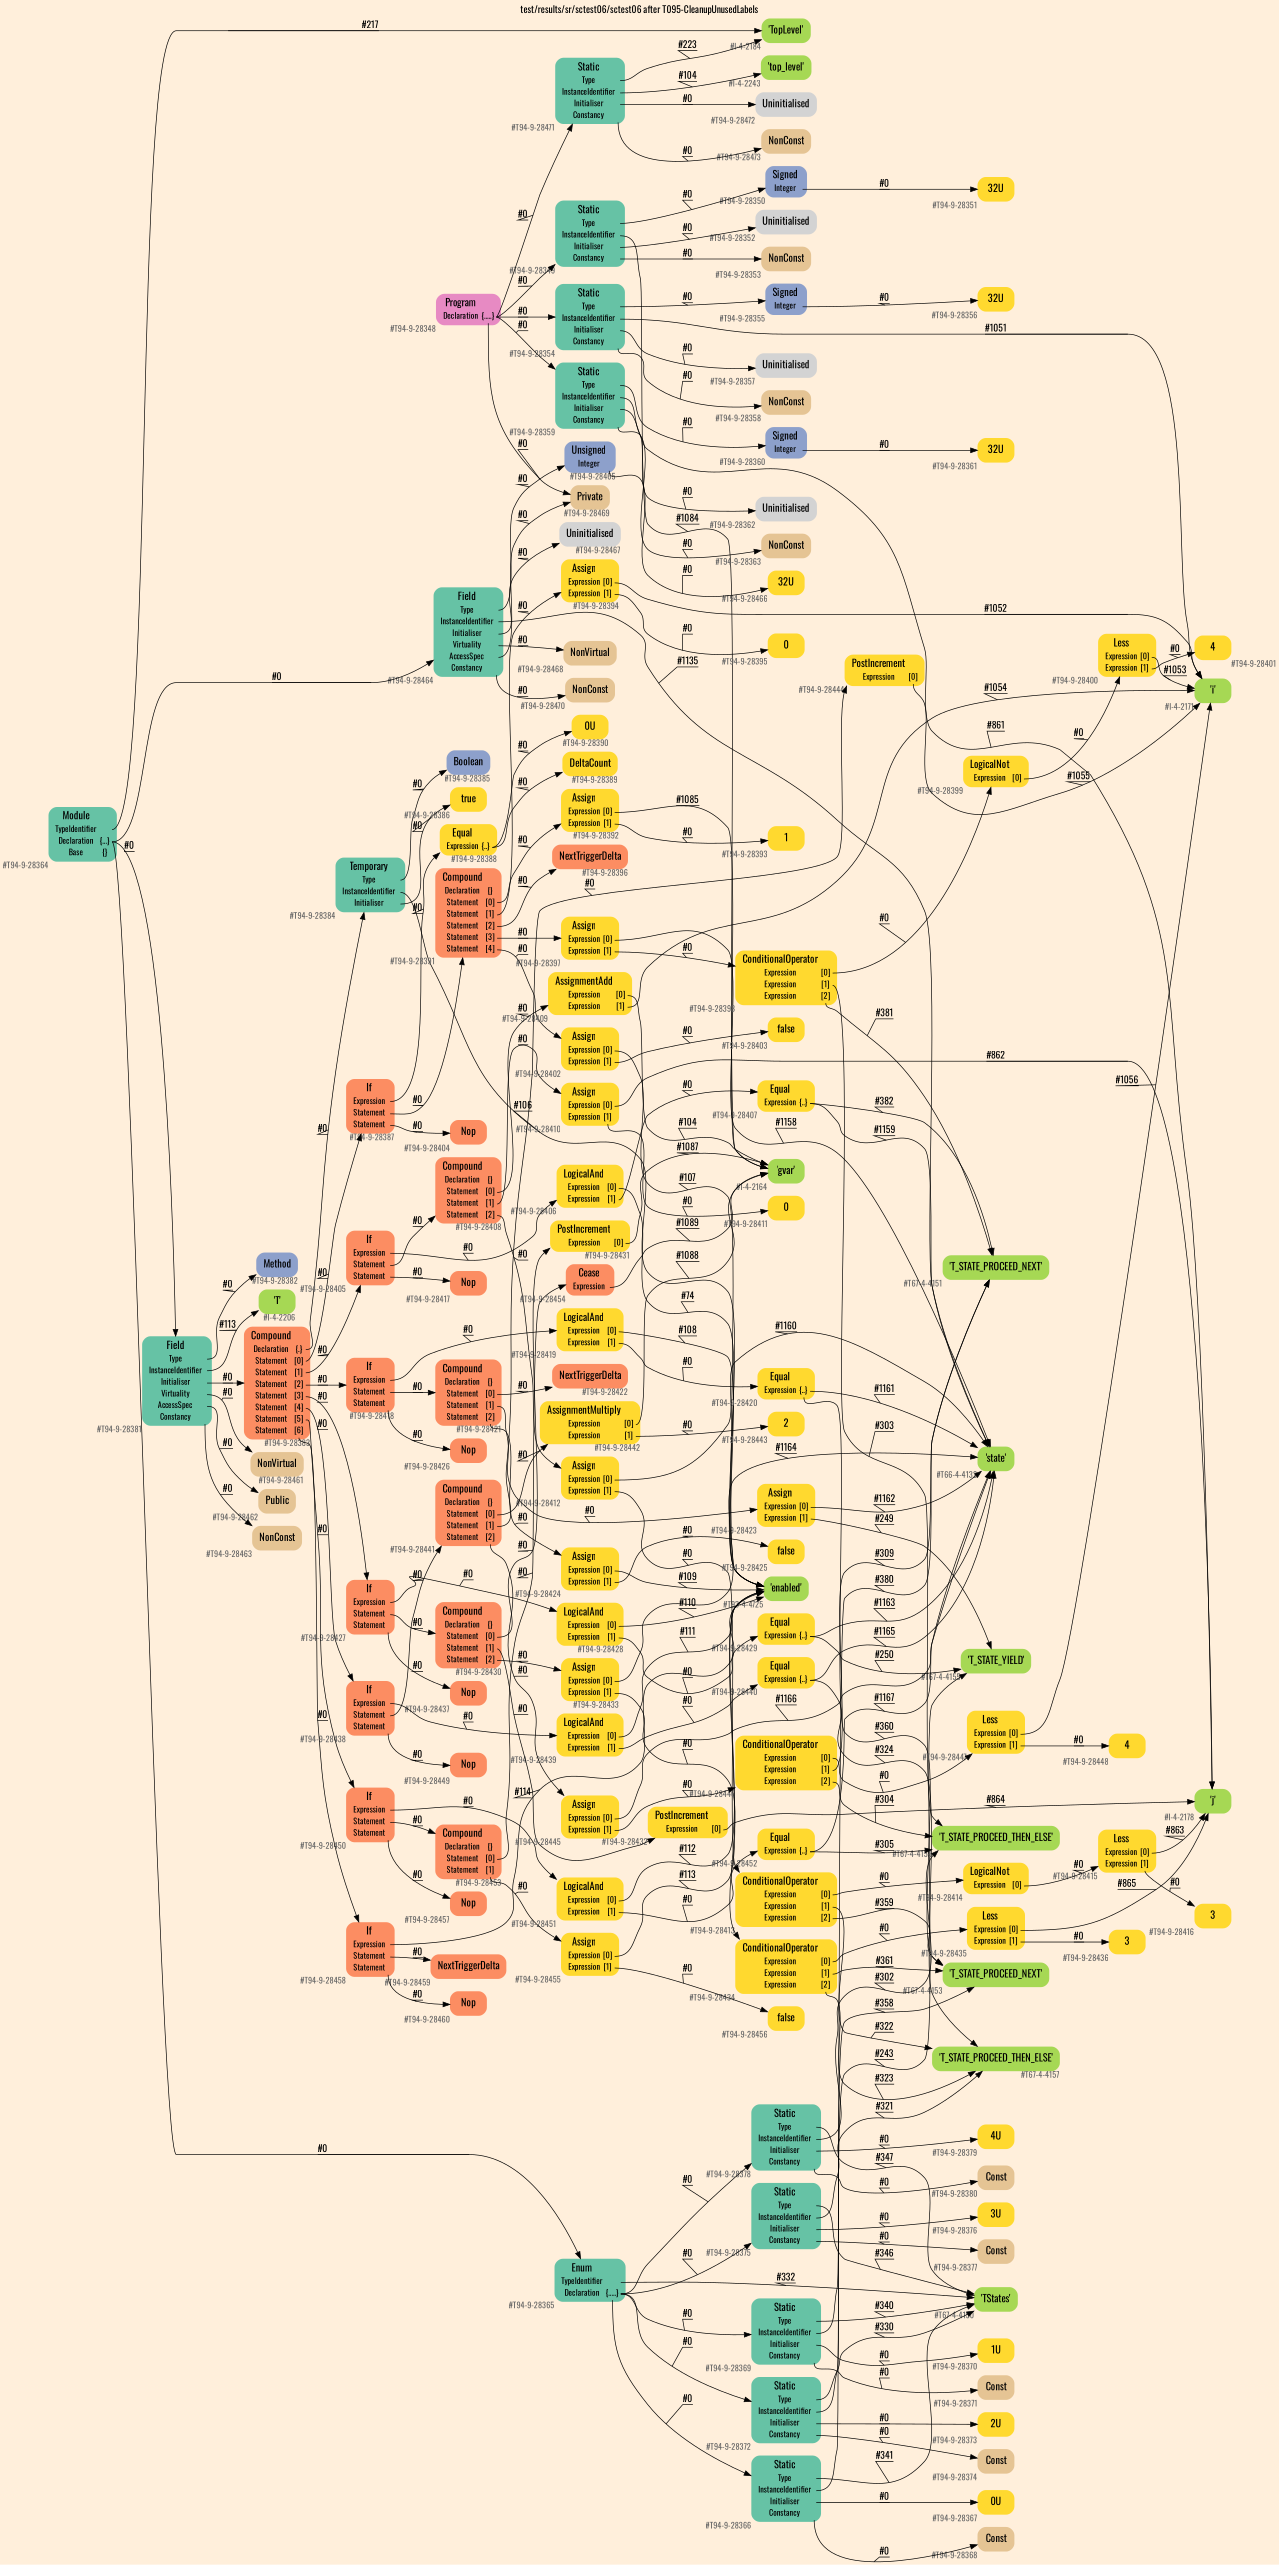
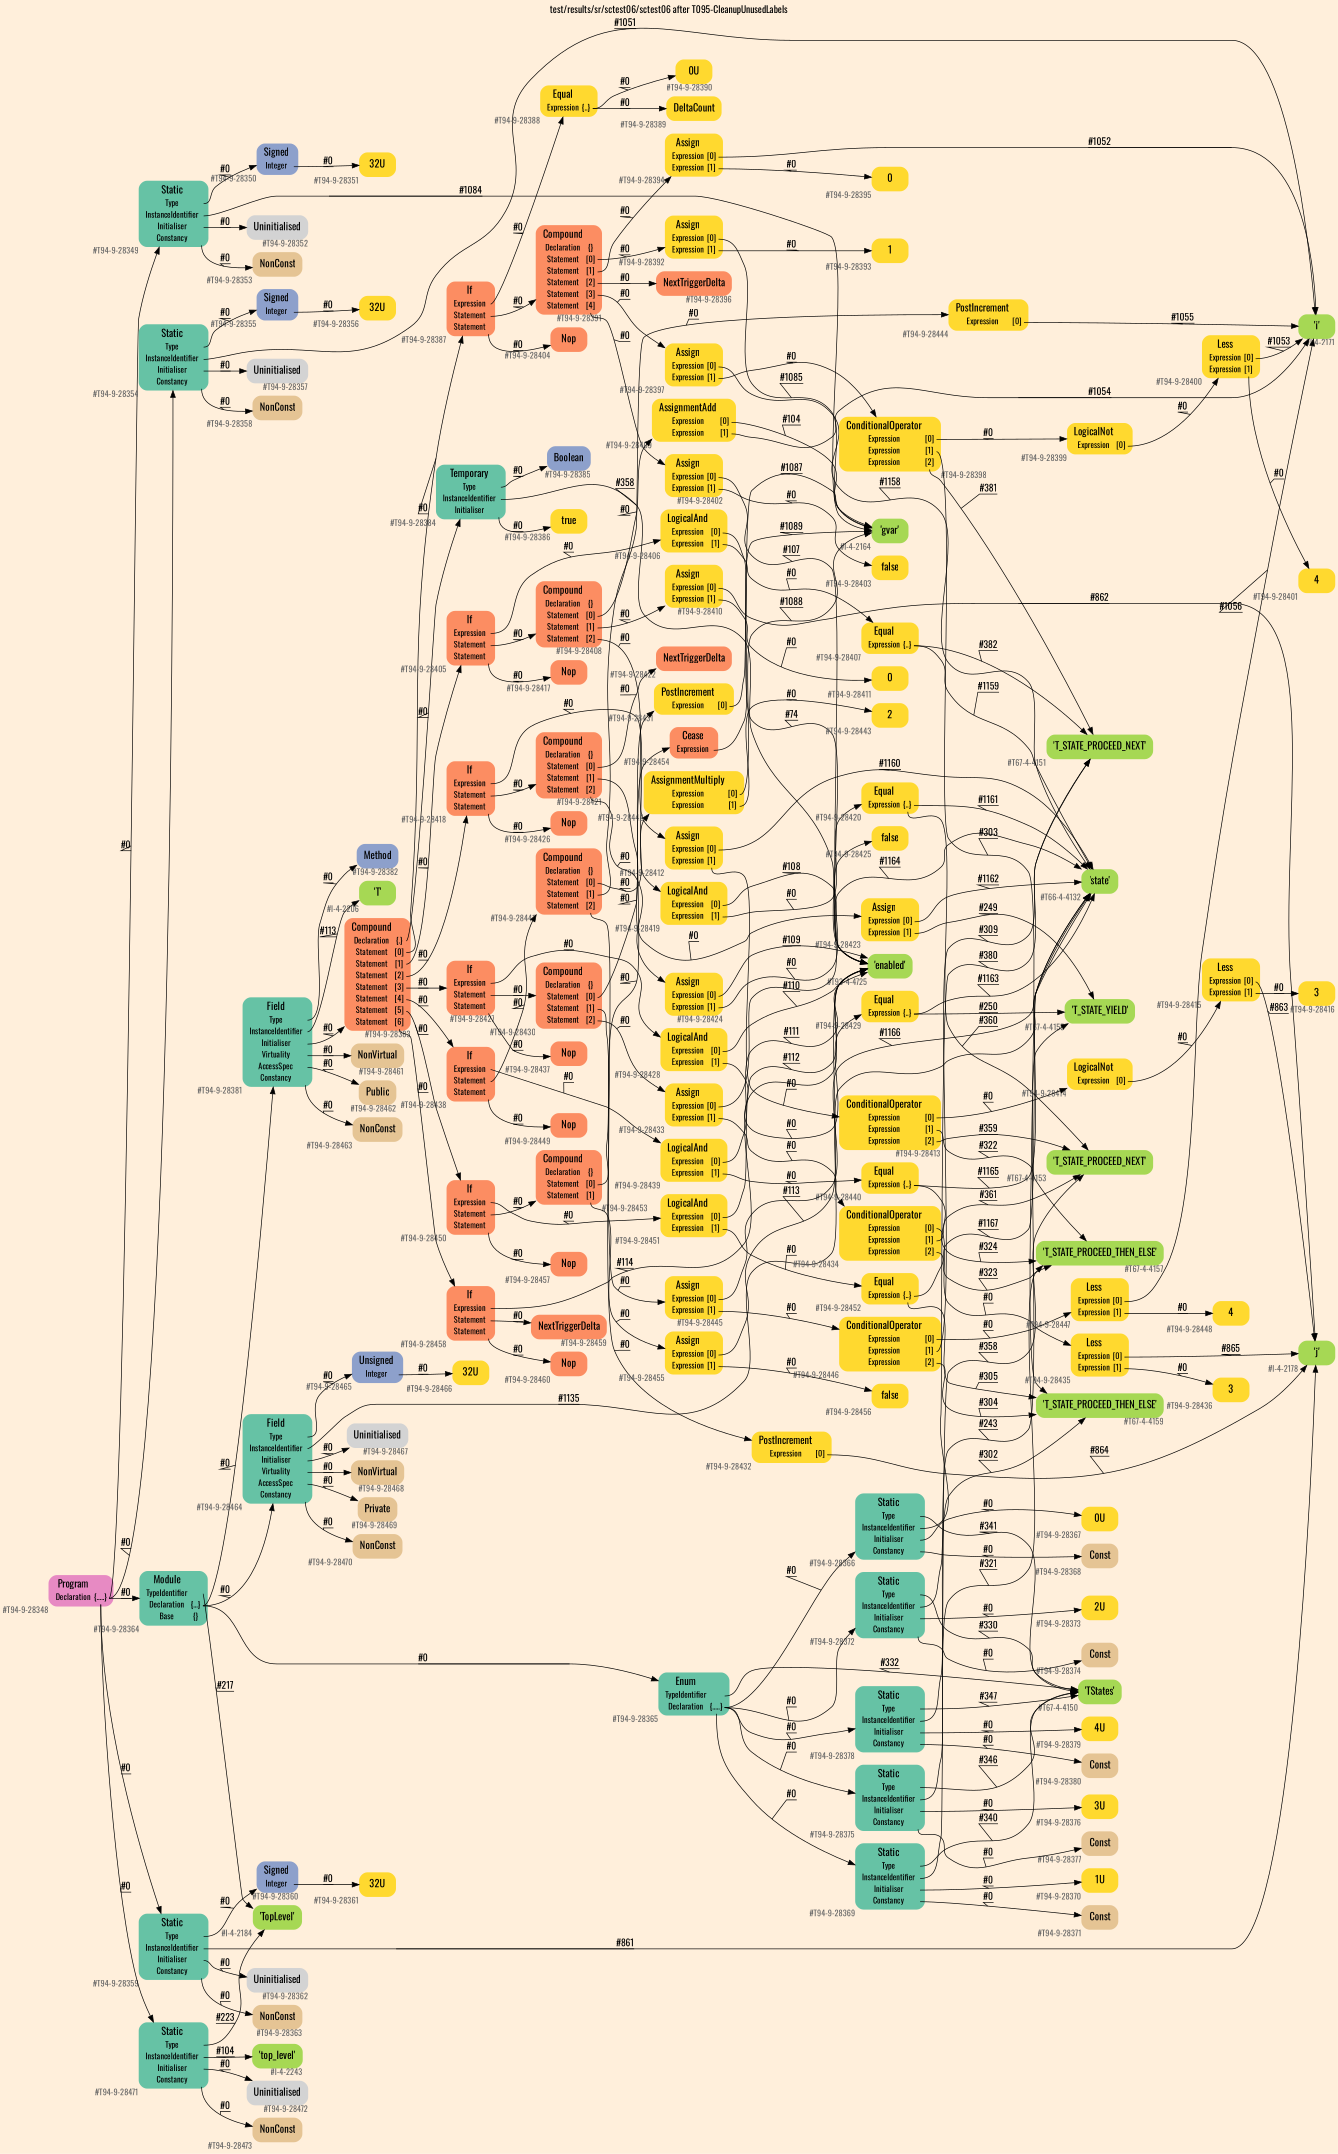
edge "Program" -> "Private": now "Program" -> "Module"
edge "Temporary" -> "'enabled'": label "#106" -> "#358"
